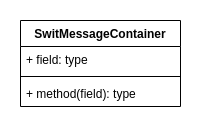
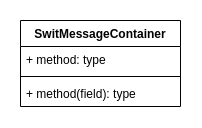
node "+ field: type": label "+ field: type" -> "+ method: type"
